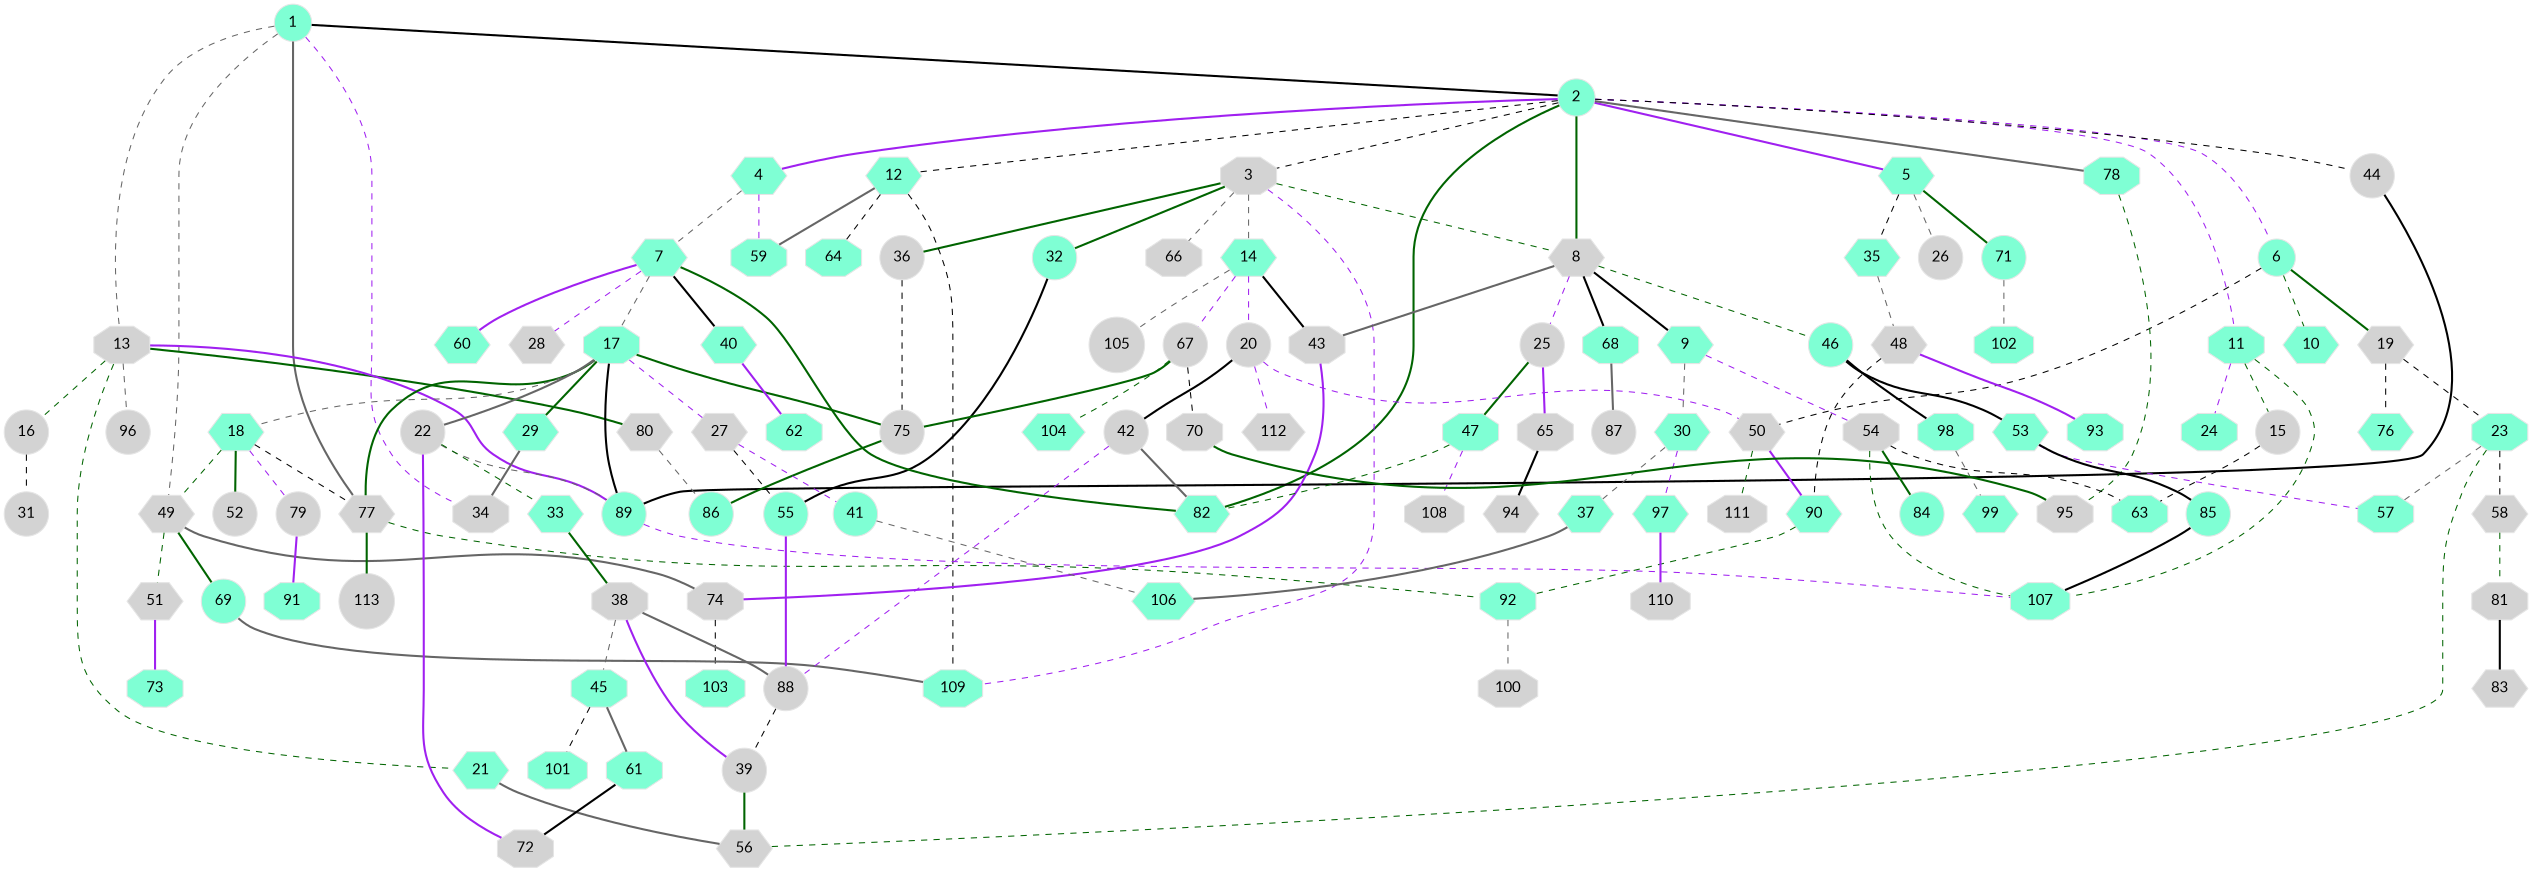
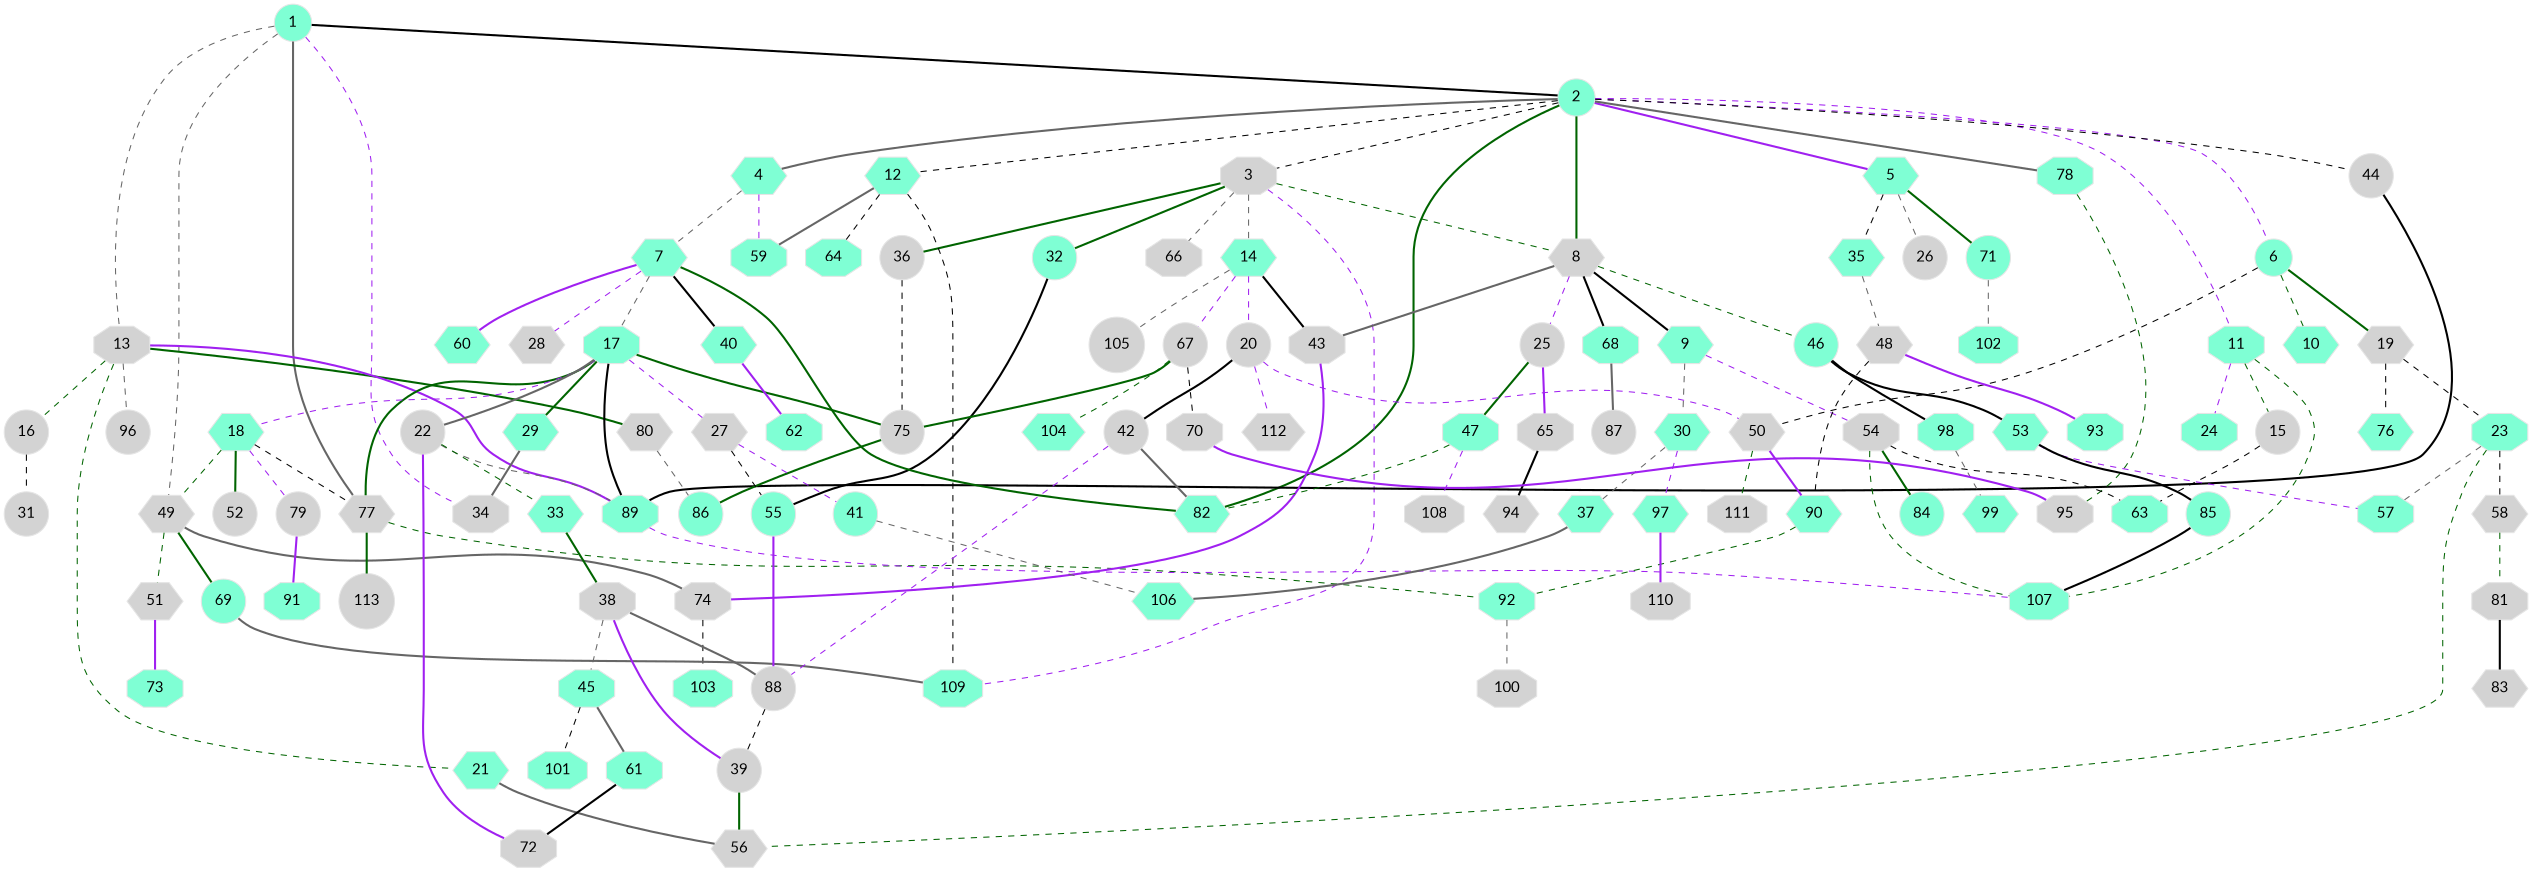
edge "2" -- "4": color purple -> gray40
edge "17" -- "18": color gray40 -> purple
edge "70" -- "95": color darkgreen -> purple
node "89": shape circle -> octagon
